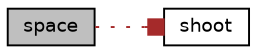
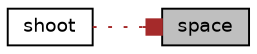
edge "space" -> "shoot": reversed
